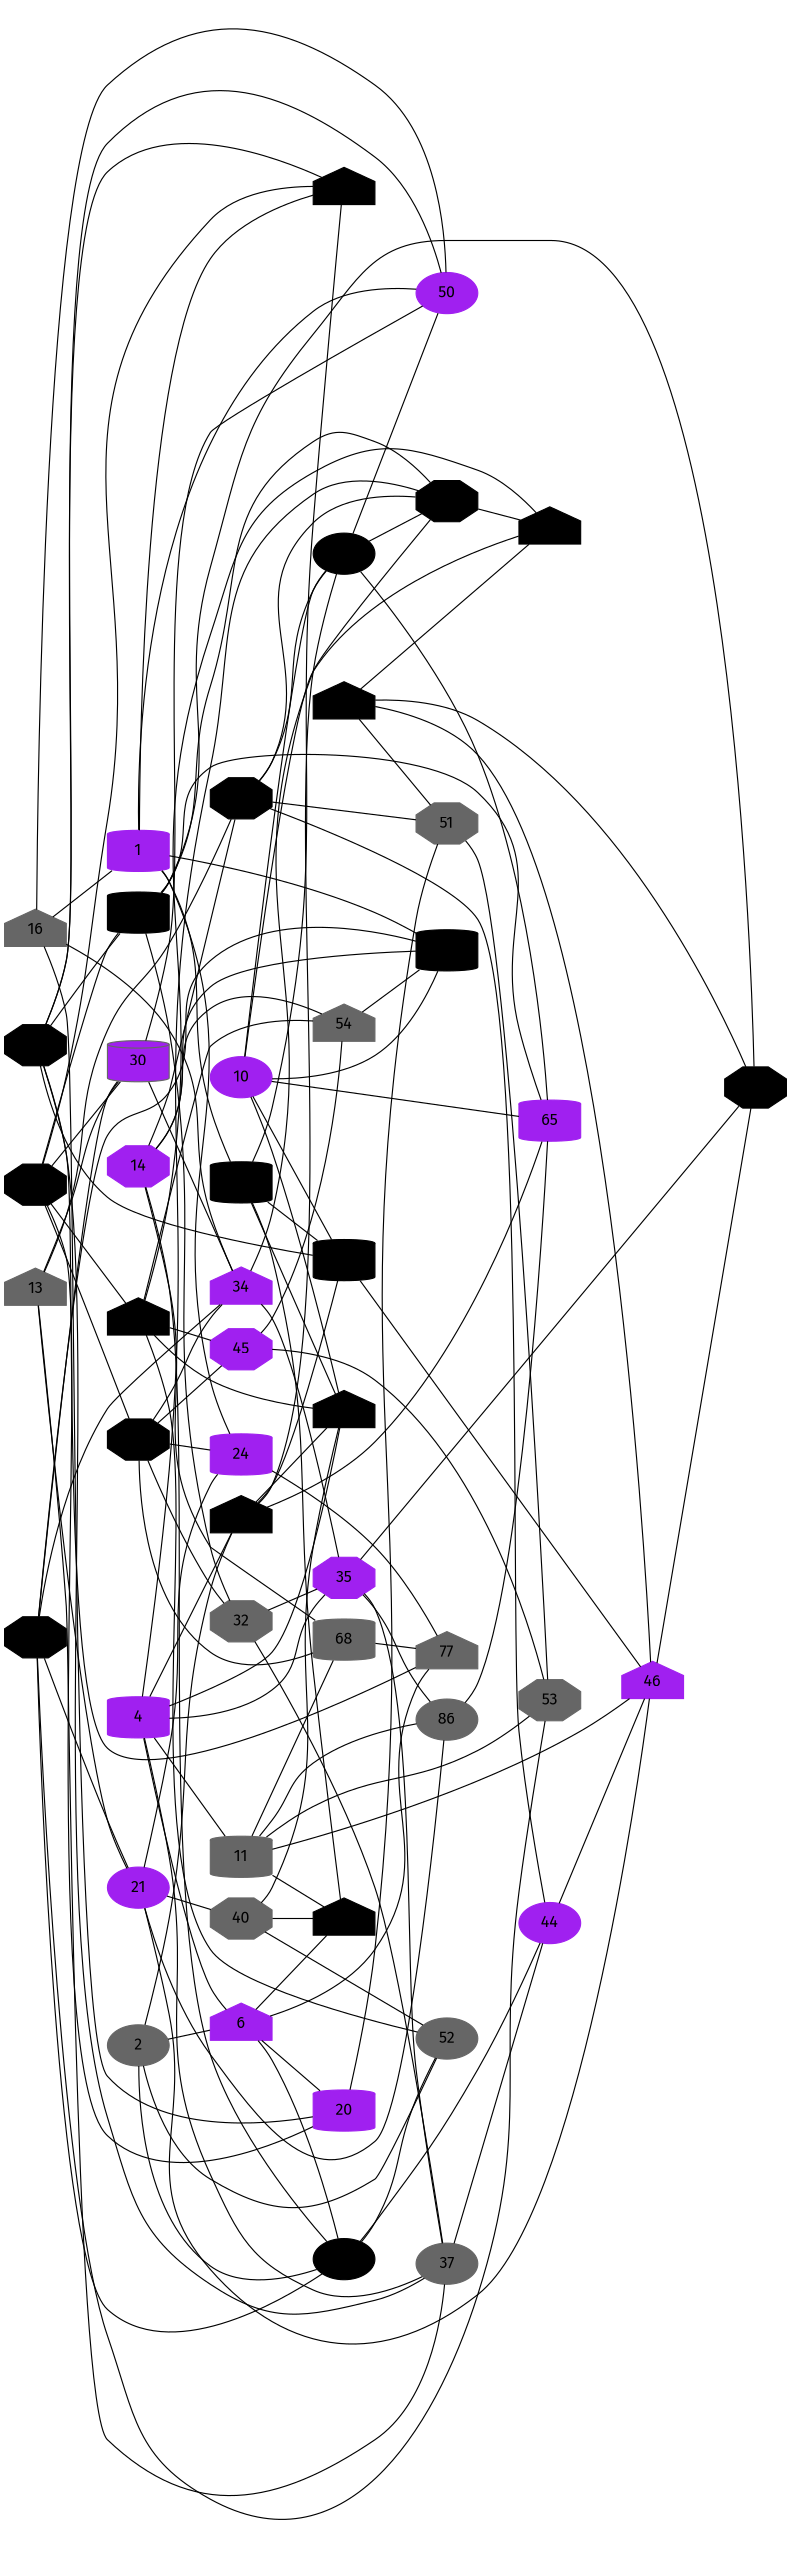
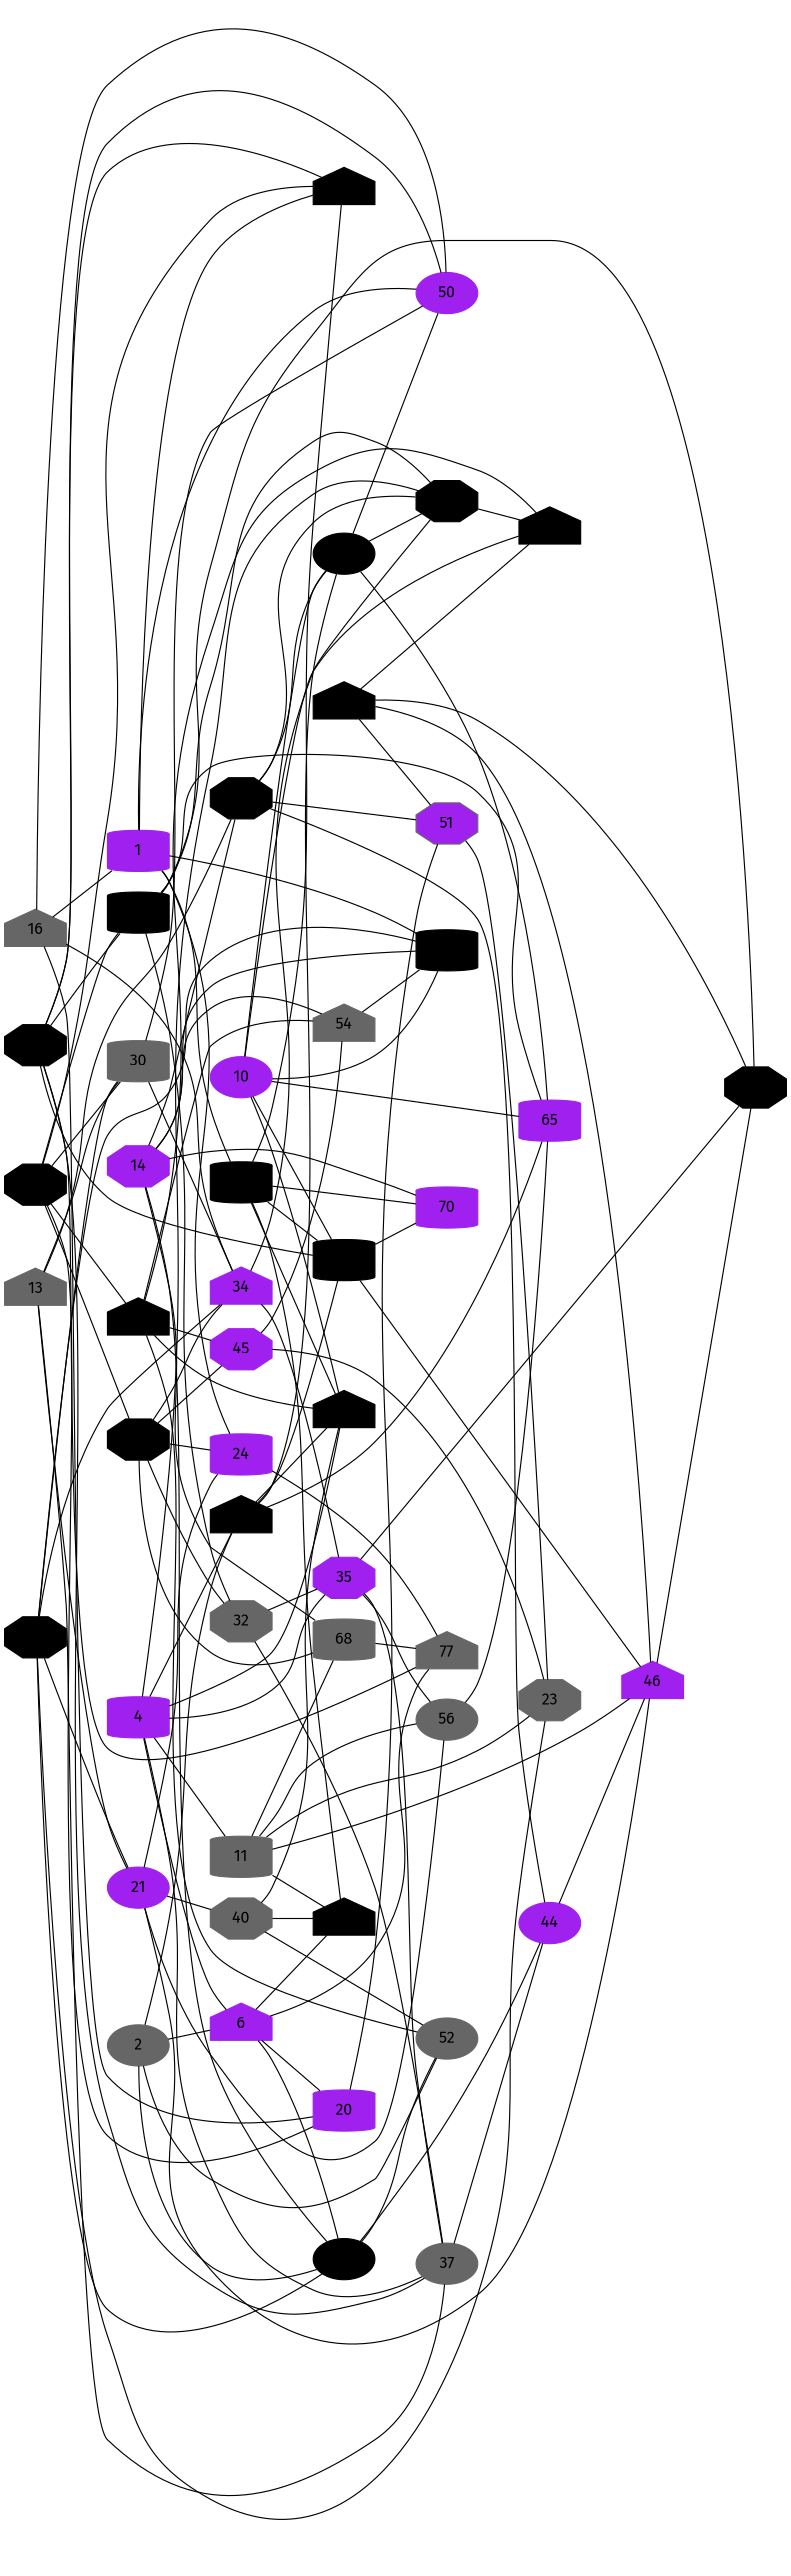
node "51": fillcolor gray40 -> purple
node "30": fillcolor purple -> gray40
node "70": added
node "53": label "53" -> "23"
node "86": label "86" -> "56"
